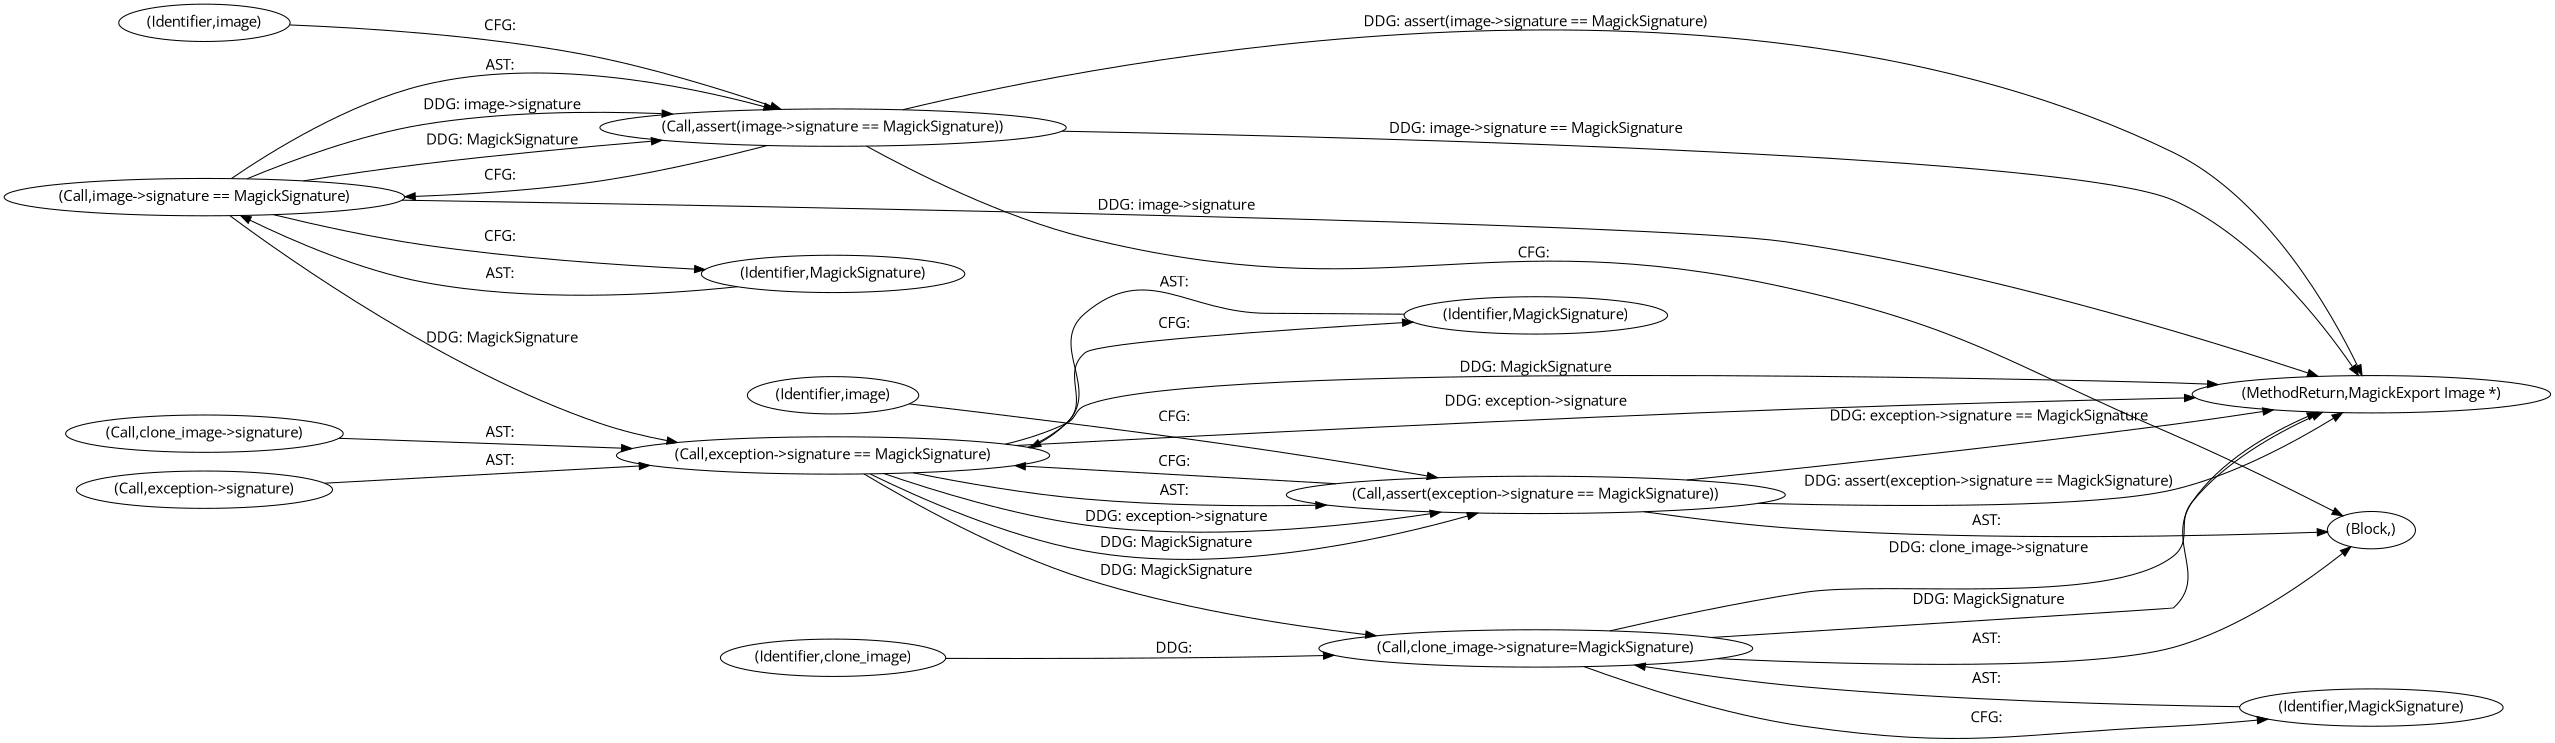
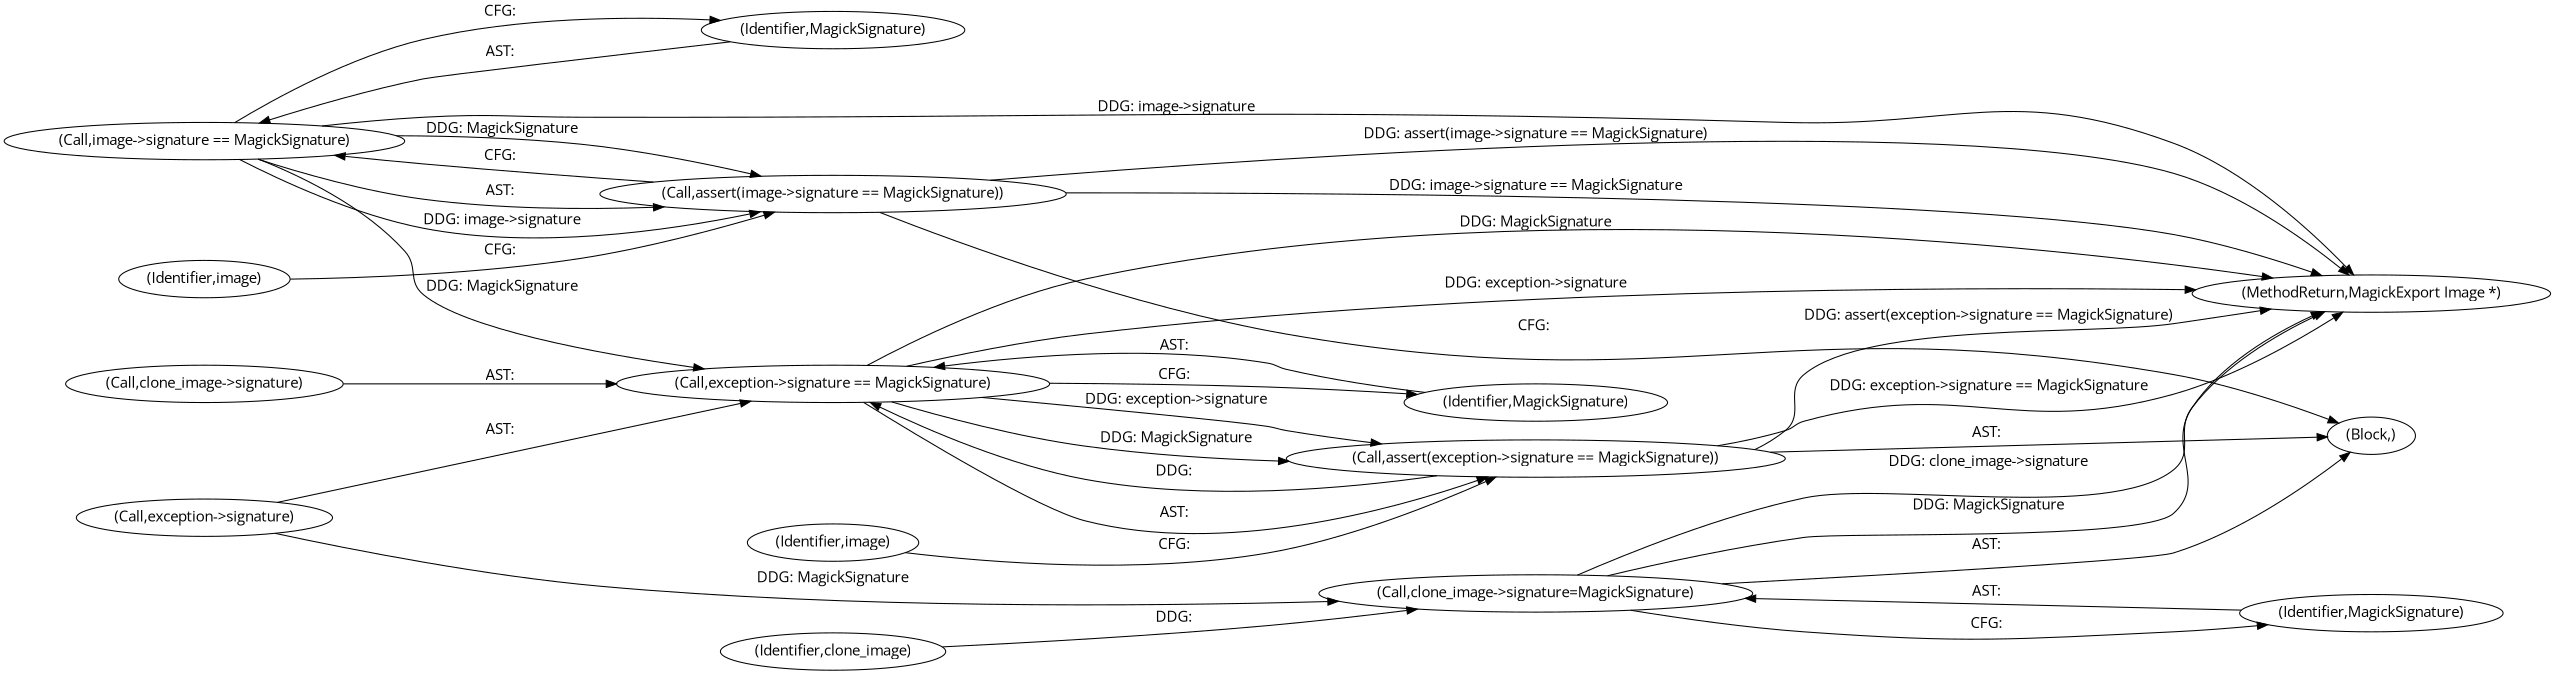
edge "(Call,assert(exception->signature == MagickSignature))" -> "(Call,exception->signature == MagickSignature)": label "CFG: " -> "DDG: "
edge "(Call,exception->signature == MagickSignature)" -> "(Call,clone_image->signature=MagickSignature)": now "(Call,exception->signature)" -> "(Call,clone_image->signature=MagickSignature)"
